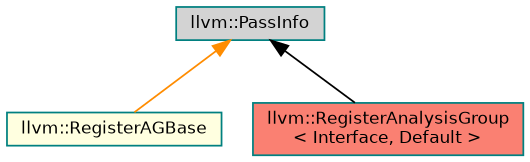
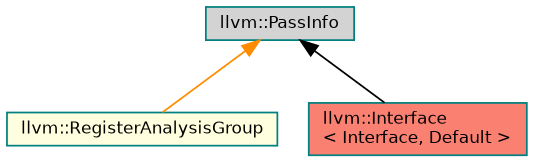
node "llvm::RegisterAGBase": label "llvm::RegisterAGBase" -> "llvm::RegisterAnalysisGroup"
node "llvm::RegisterAnalysisGroup < Interface, Default >": label "llvm::RegisterAnalysisGroup < Interface, Default >" -> "llvm::Interface < Interface, Default >"
